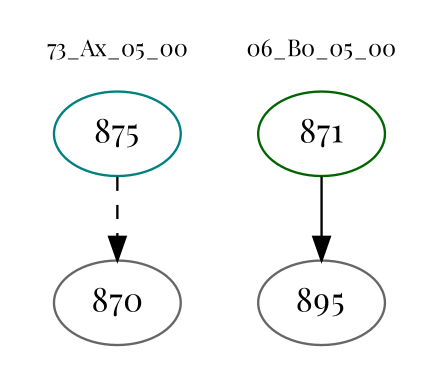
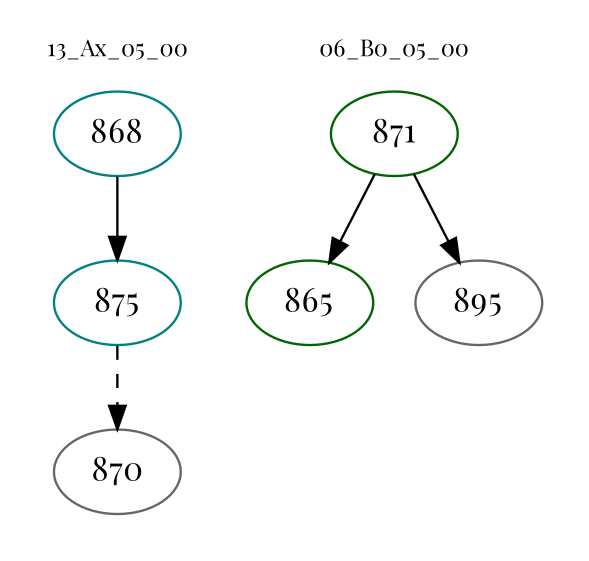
cluster "73_Ax_05_00": label "73_Ax_05_00" -> "13_Ax_05_00"
node "868": added
node "865": added
